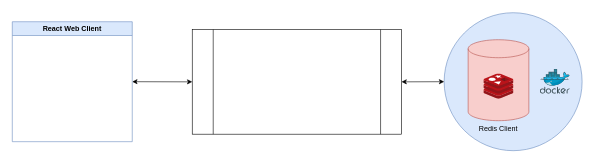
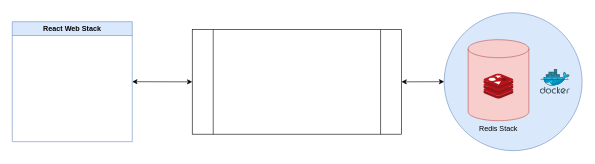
node "React Web Client": label "React Web Client" -> "React Web Stack"
node "Redis Client": label "Redis Client" -> "Redis Stack"
